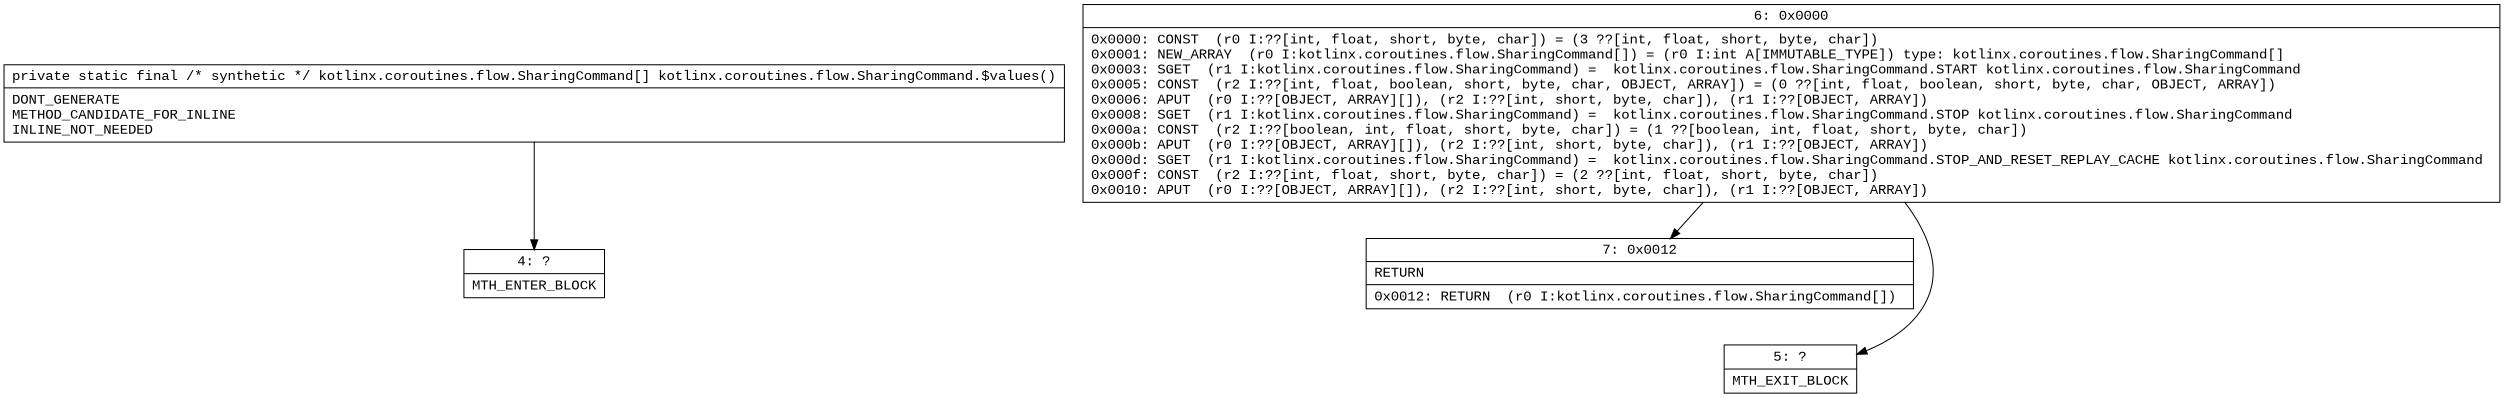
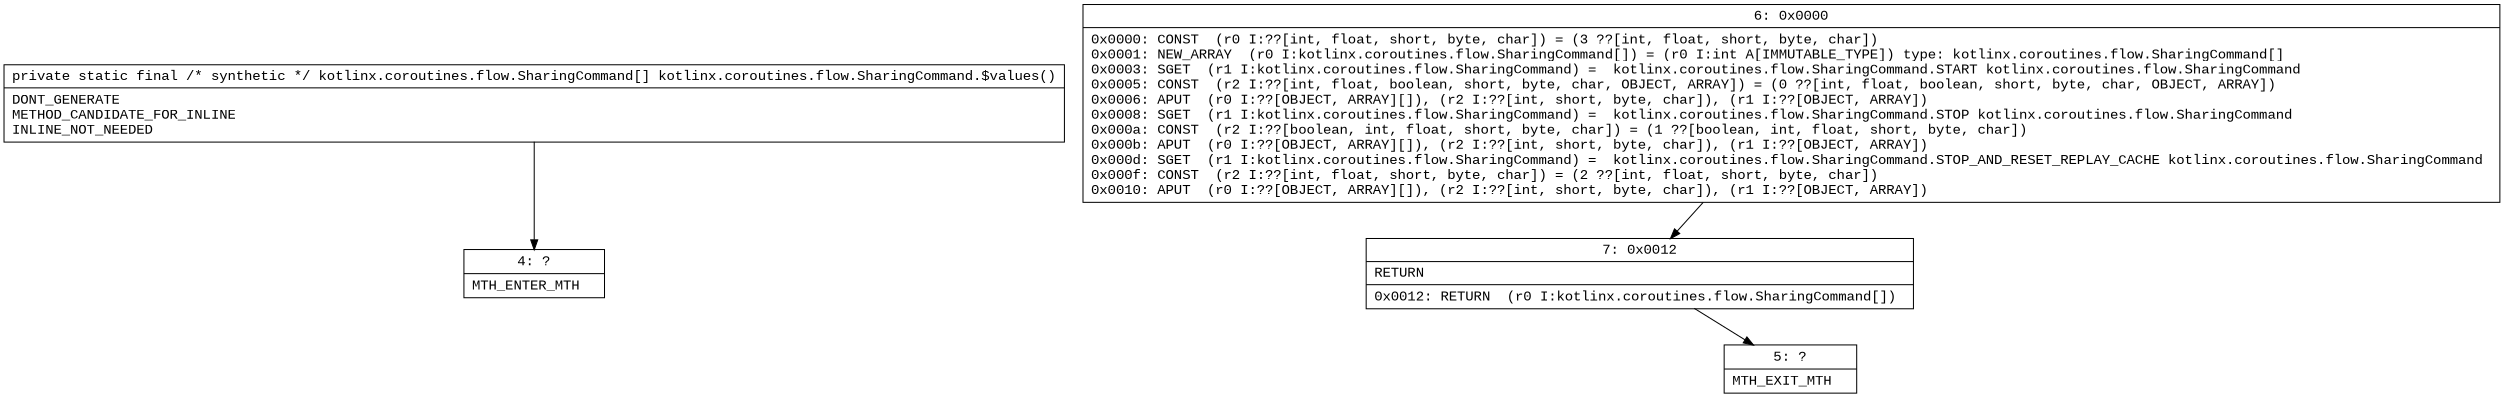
node "4: ?": text "MTH_ENTER_BLOCK" -> "MTH_ENTER_MTH"
edge "6: 0x0000" -> "5: ?": now "7: 0x0012" -> "5: ?"
node "5: ?": text "MTH_EXIT_BLOCK" -> "MTH_EXIT_MTH"
